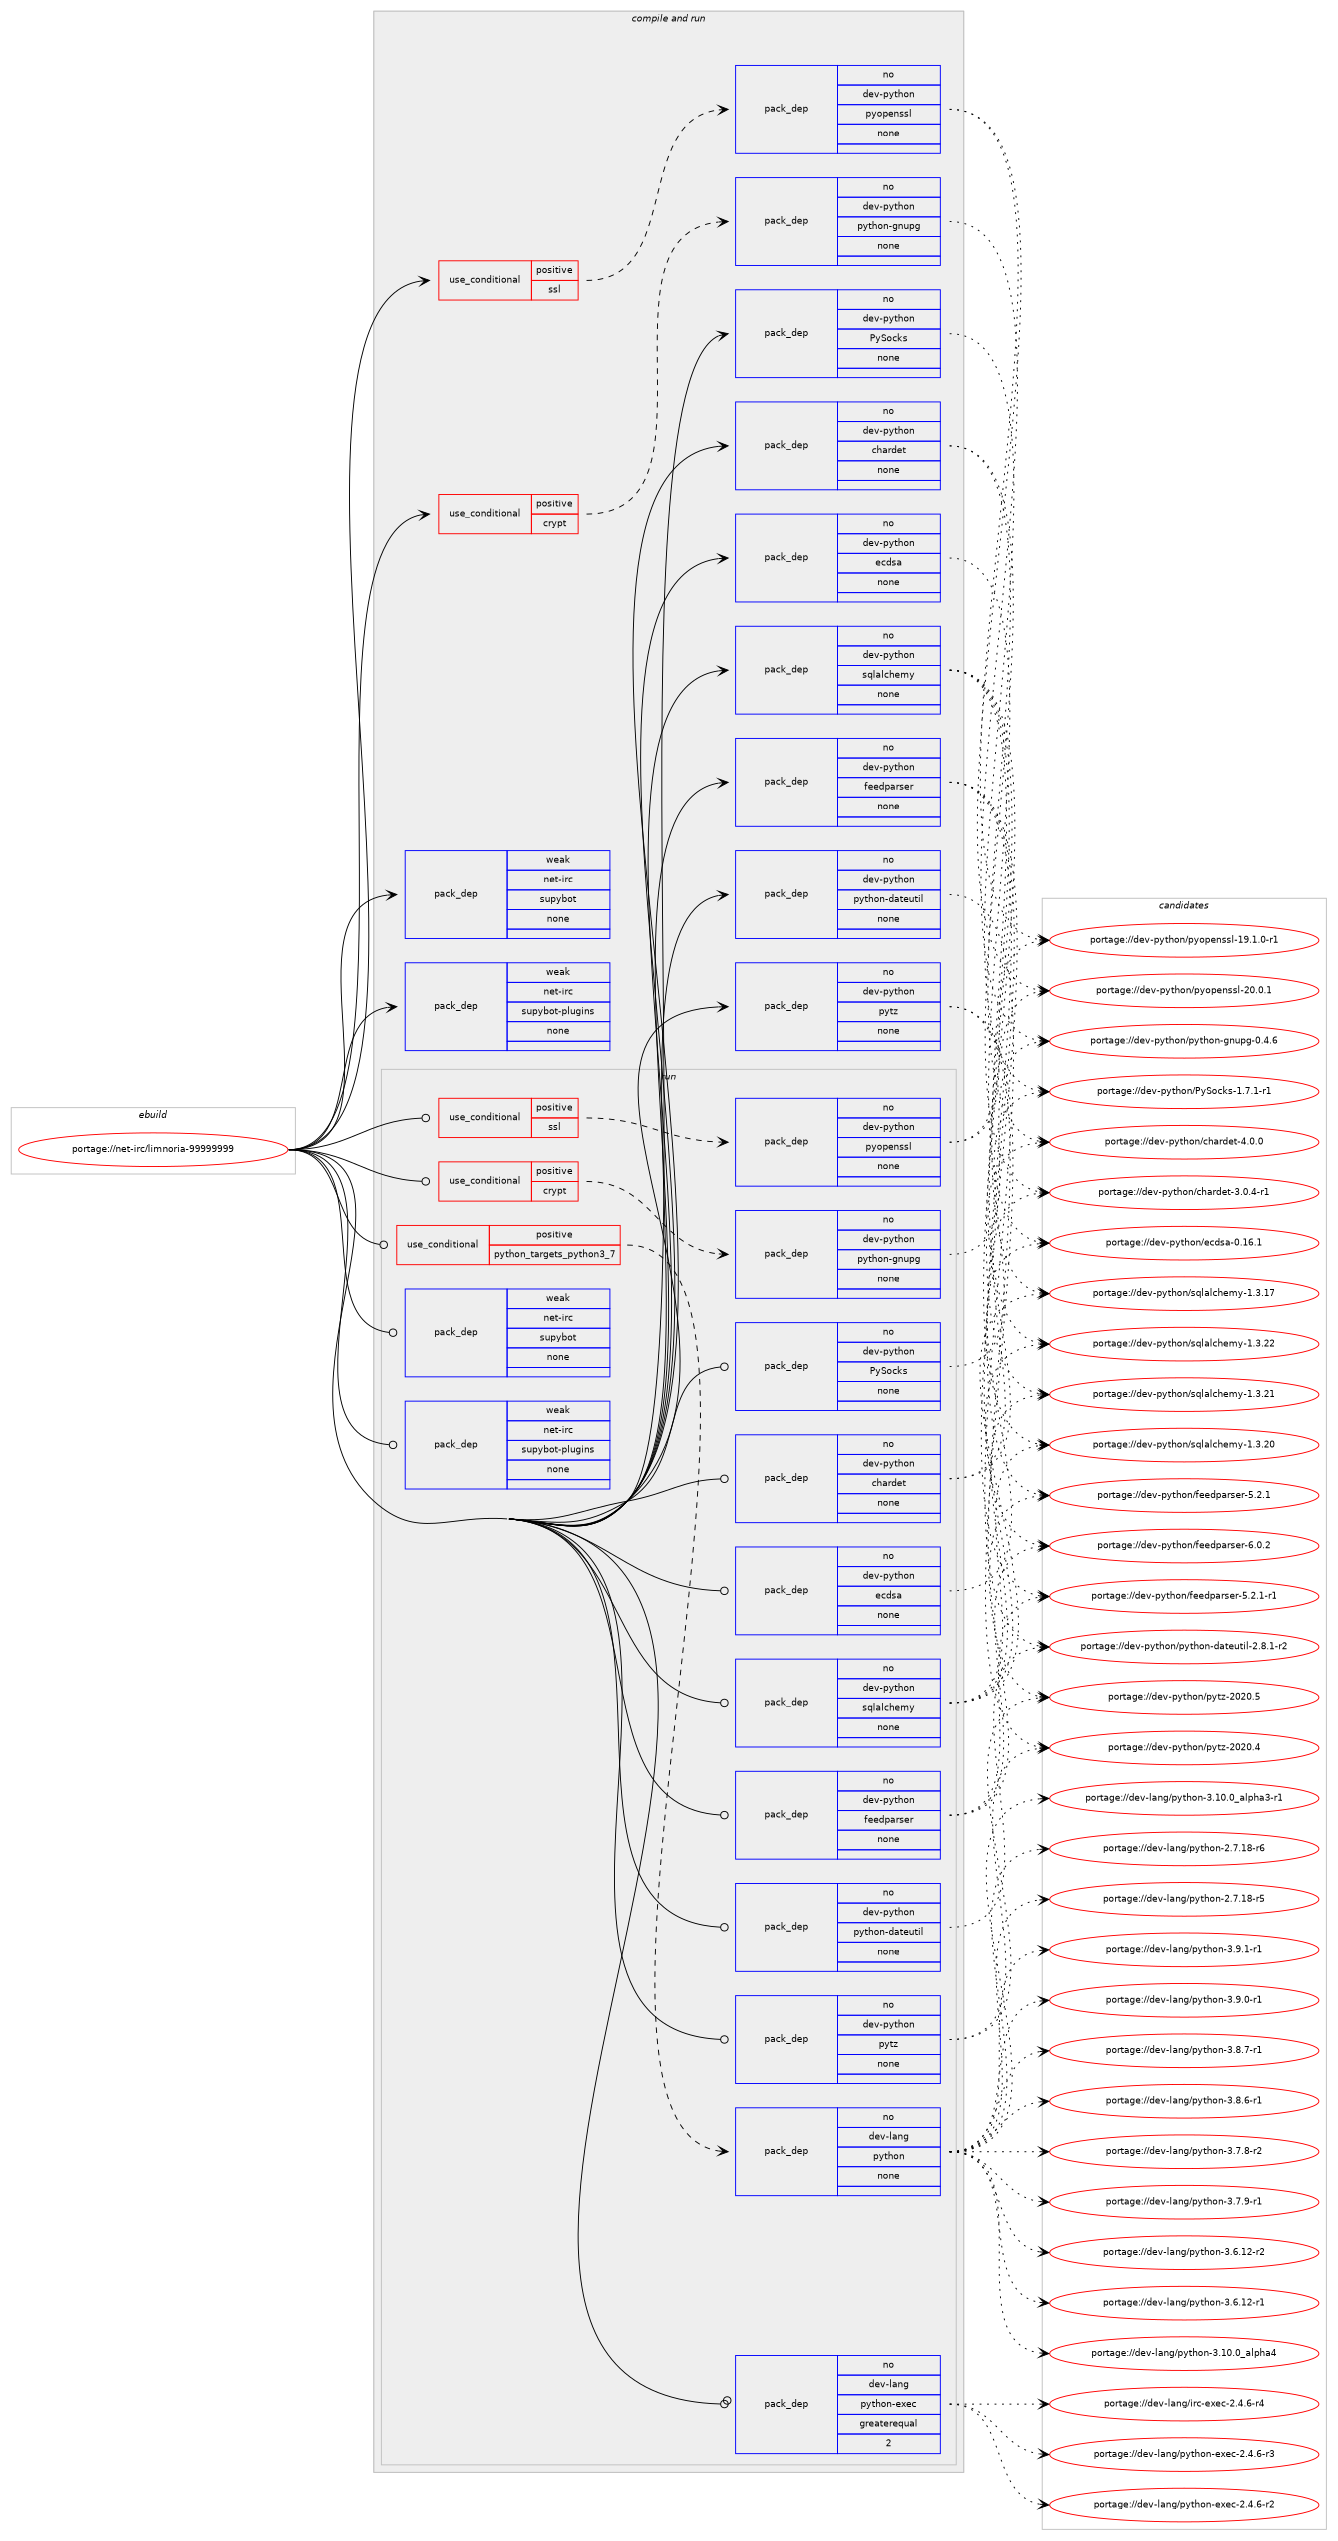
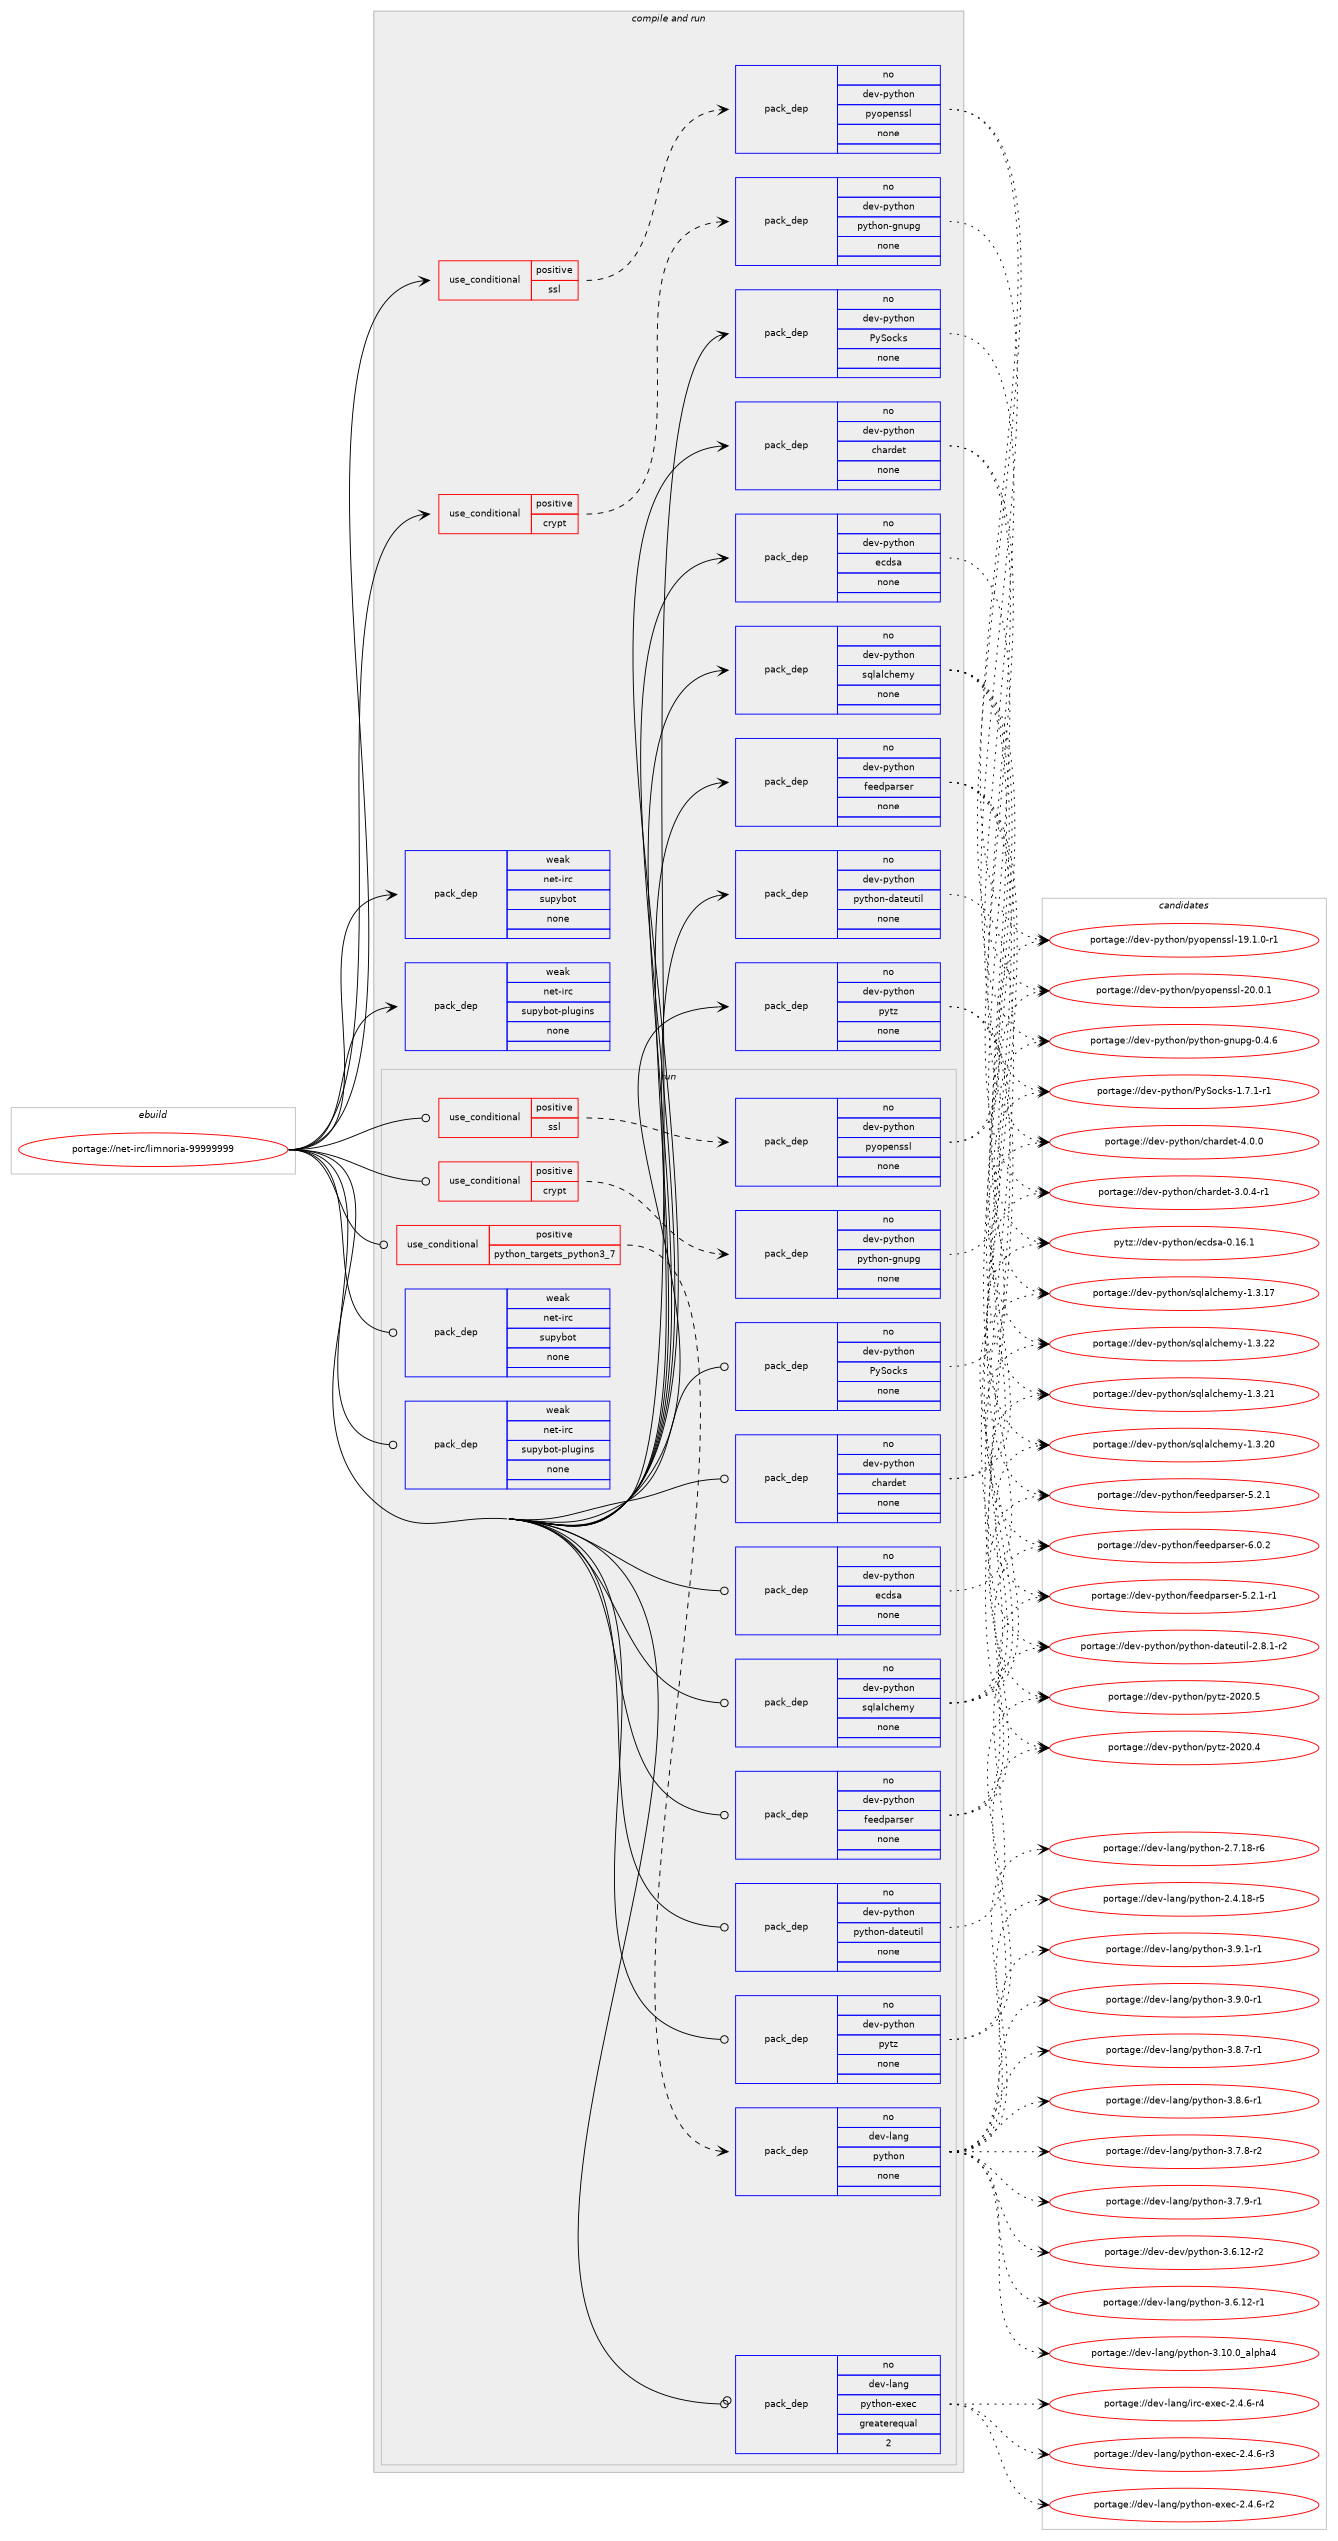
node "portage://dev-python/ecdsa-0.16.1": label "portage://dev-python/ecdsa-0.16.1" -> "pytz://dev-python/ecdsa-0.16.1"
node "portage://dev-lang/python-3.10.0_alpha3-r1": removed
node "portage://dev-lang/python-2.7.18-r5": label "portage://dev-lang/python-2.7.18-r5" -> "portage://dev-lang/python-2.4.18-r5"
node "portage://dev-lang/python-3.6.12-r2": label "portage://dev-lang/python-3.6.12-r2" -> "portage://dev-dev/python-3.6.12-r2"
